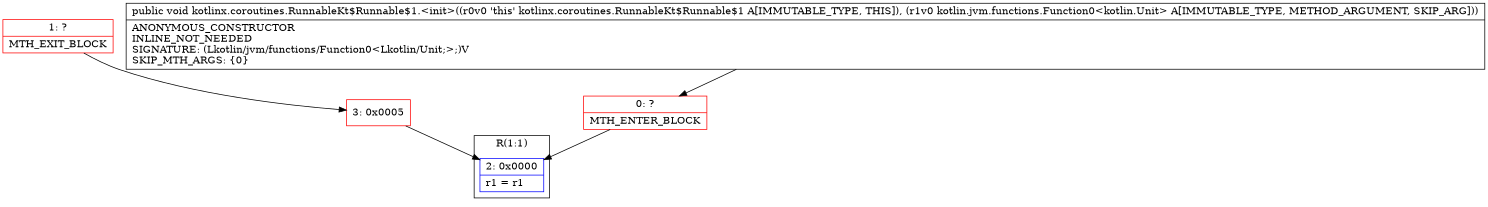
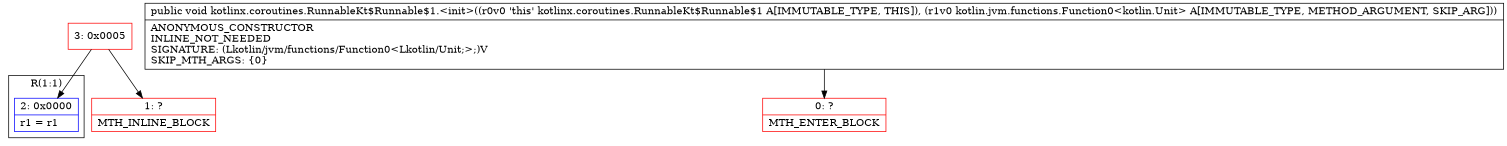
node "1: ?": text "MTH_EXIT_BLOCK" -> "MTH_INLINE_BLOCK"
edge "1: ?" -> "3: 0x0005": reversed
edge "0: ?" -> "2: 0x0000": removed
